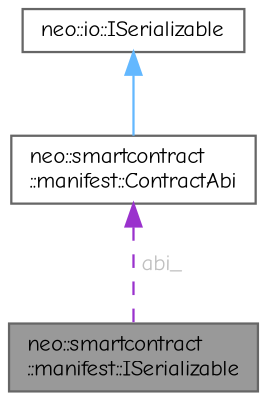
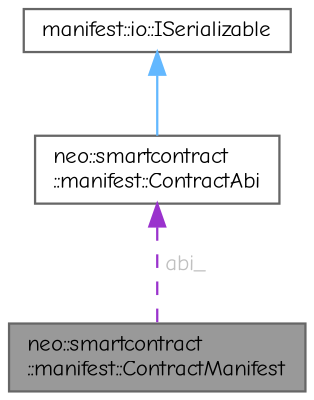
node "neo::io::ISerializable": label "neo::io::ISerializable" -> "manifest::io::ISerializable"
node "neo::smartcontract ::manifest::ISerializable": label "neo::smartcontract ::manifest::ISerializable" -> "neo::smartcontract ::manifest::ContractManifest"
